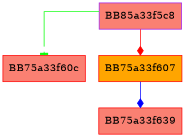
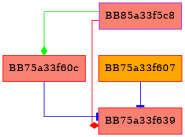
edge "BB85a33f5c8" -> "BB75a33f60c": arrowhead tee -> diamond
edge "BB85a33f5c8" -> "BB75a33f607": now "BB85a33f5c8" -> "BB75a33f639"
edge "BB75a33f607" -> "BB75a33f639": arrowhead diamond -> tee
edge "BB75a33f60c" -> "BB75a33f639": added
